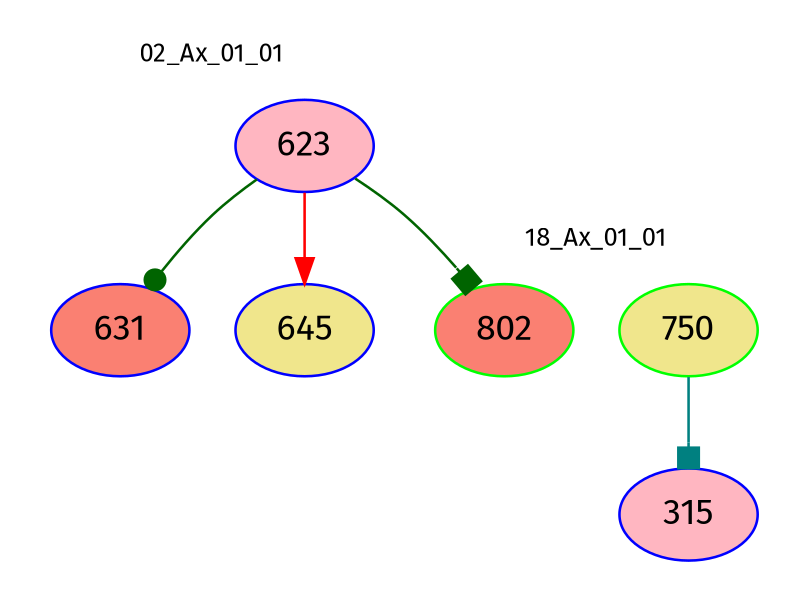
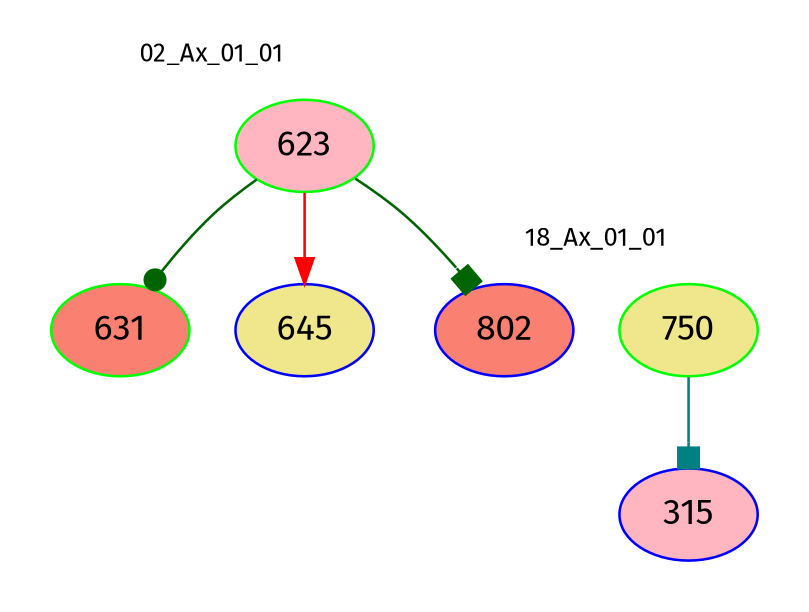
node "623": color blue -> green
node "631": color blue -> green
node "802": color green -> blue
